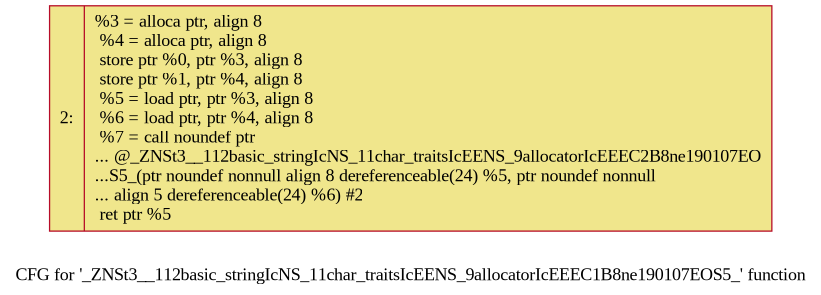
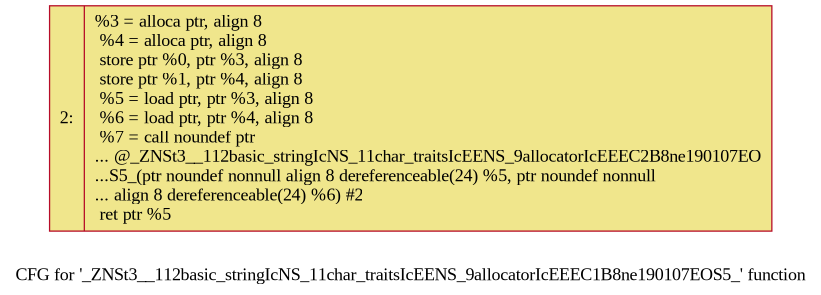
node "2:": text "... align 5 dereferenceable(24) %6) #2" -> "... align 8 dereferenceable(24) %6) #2"
